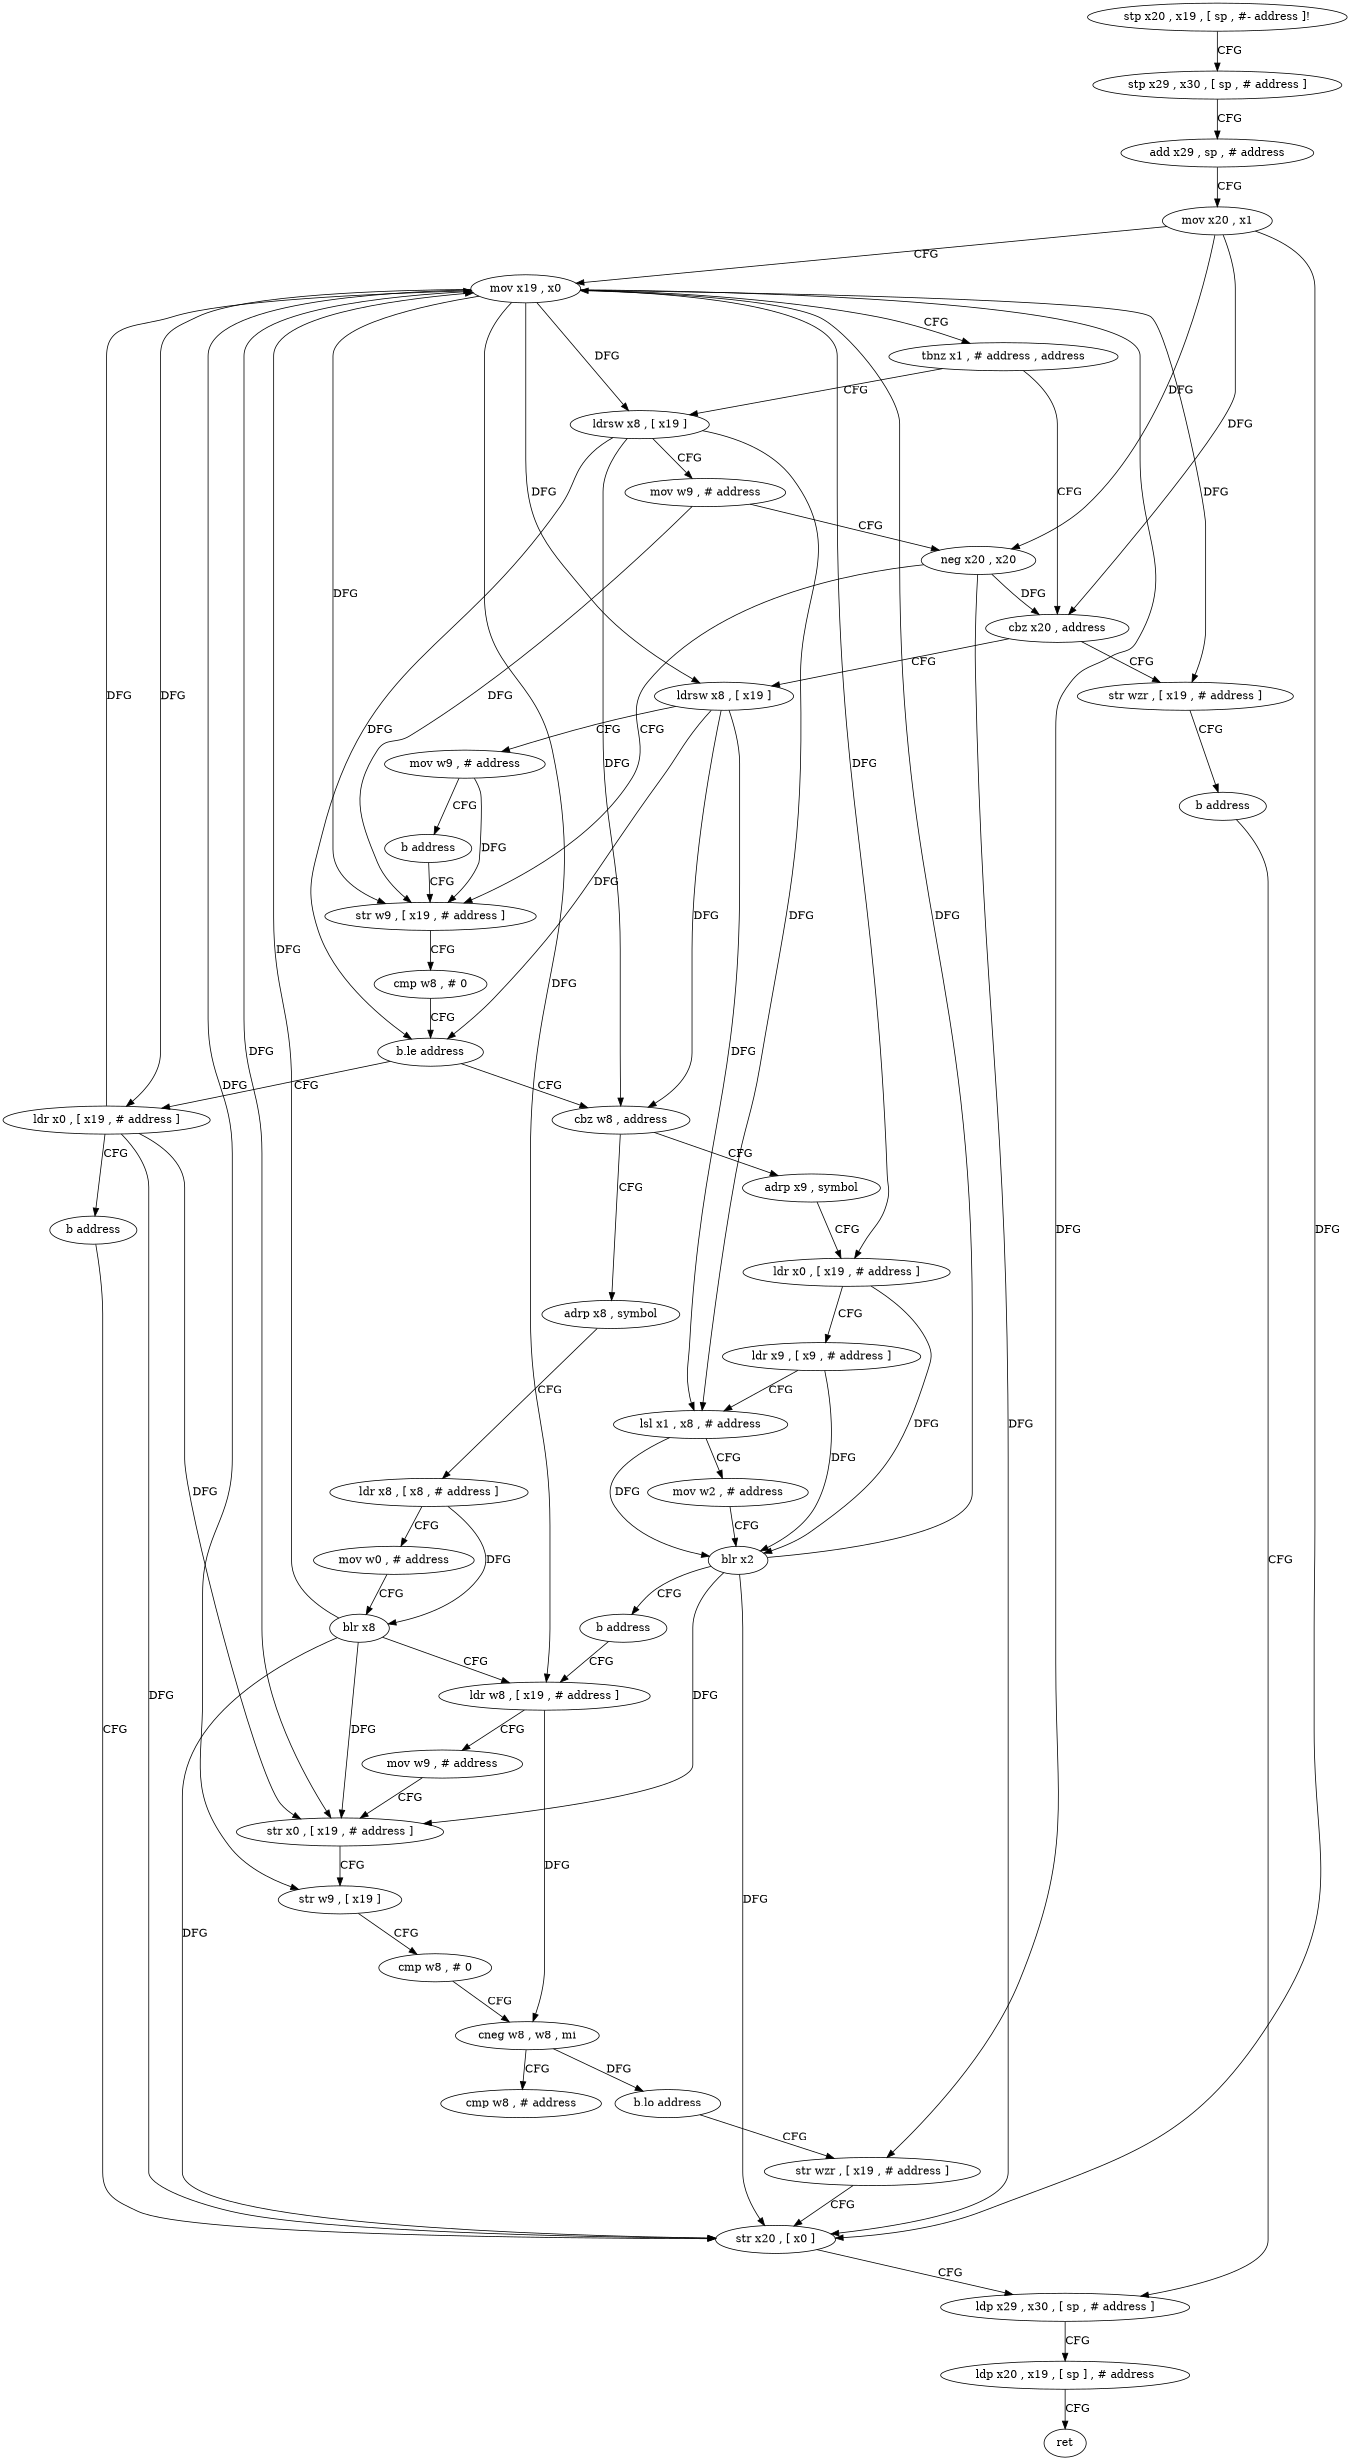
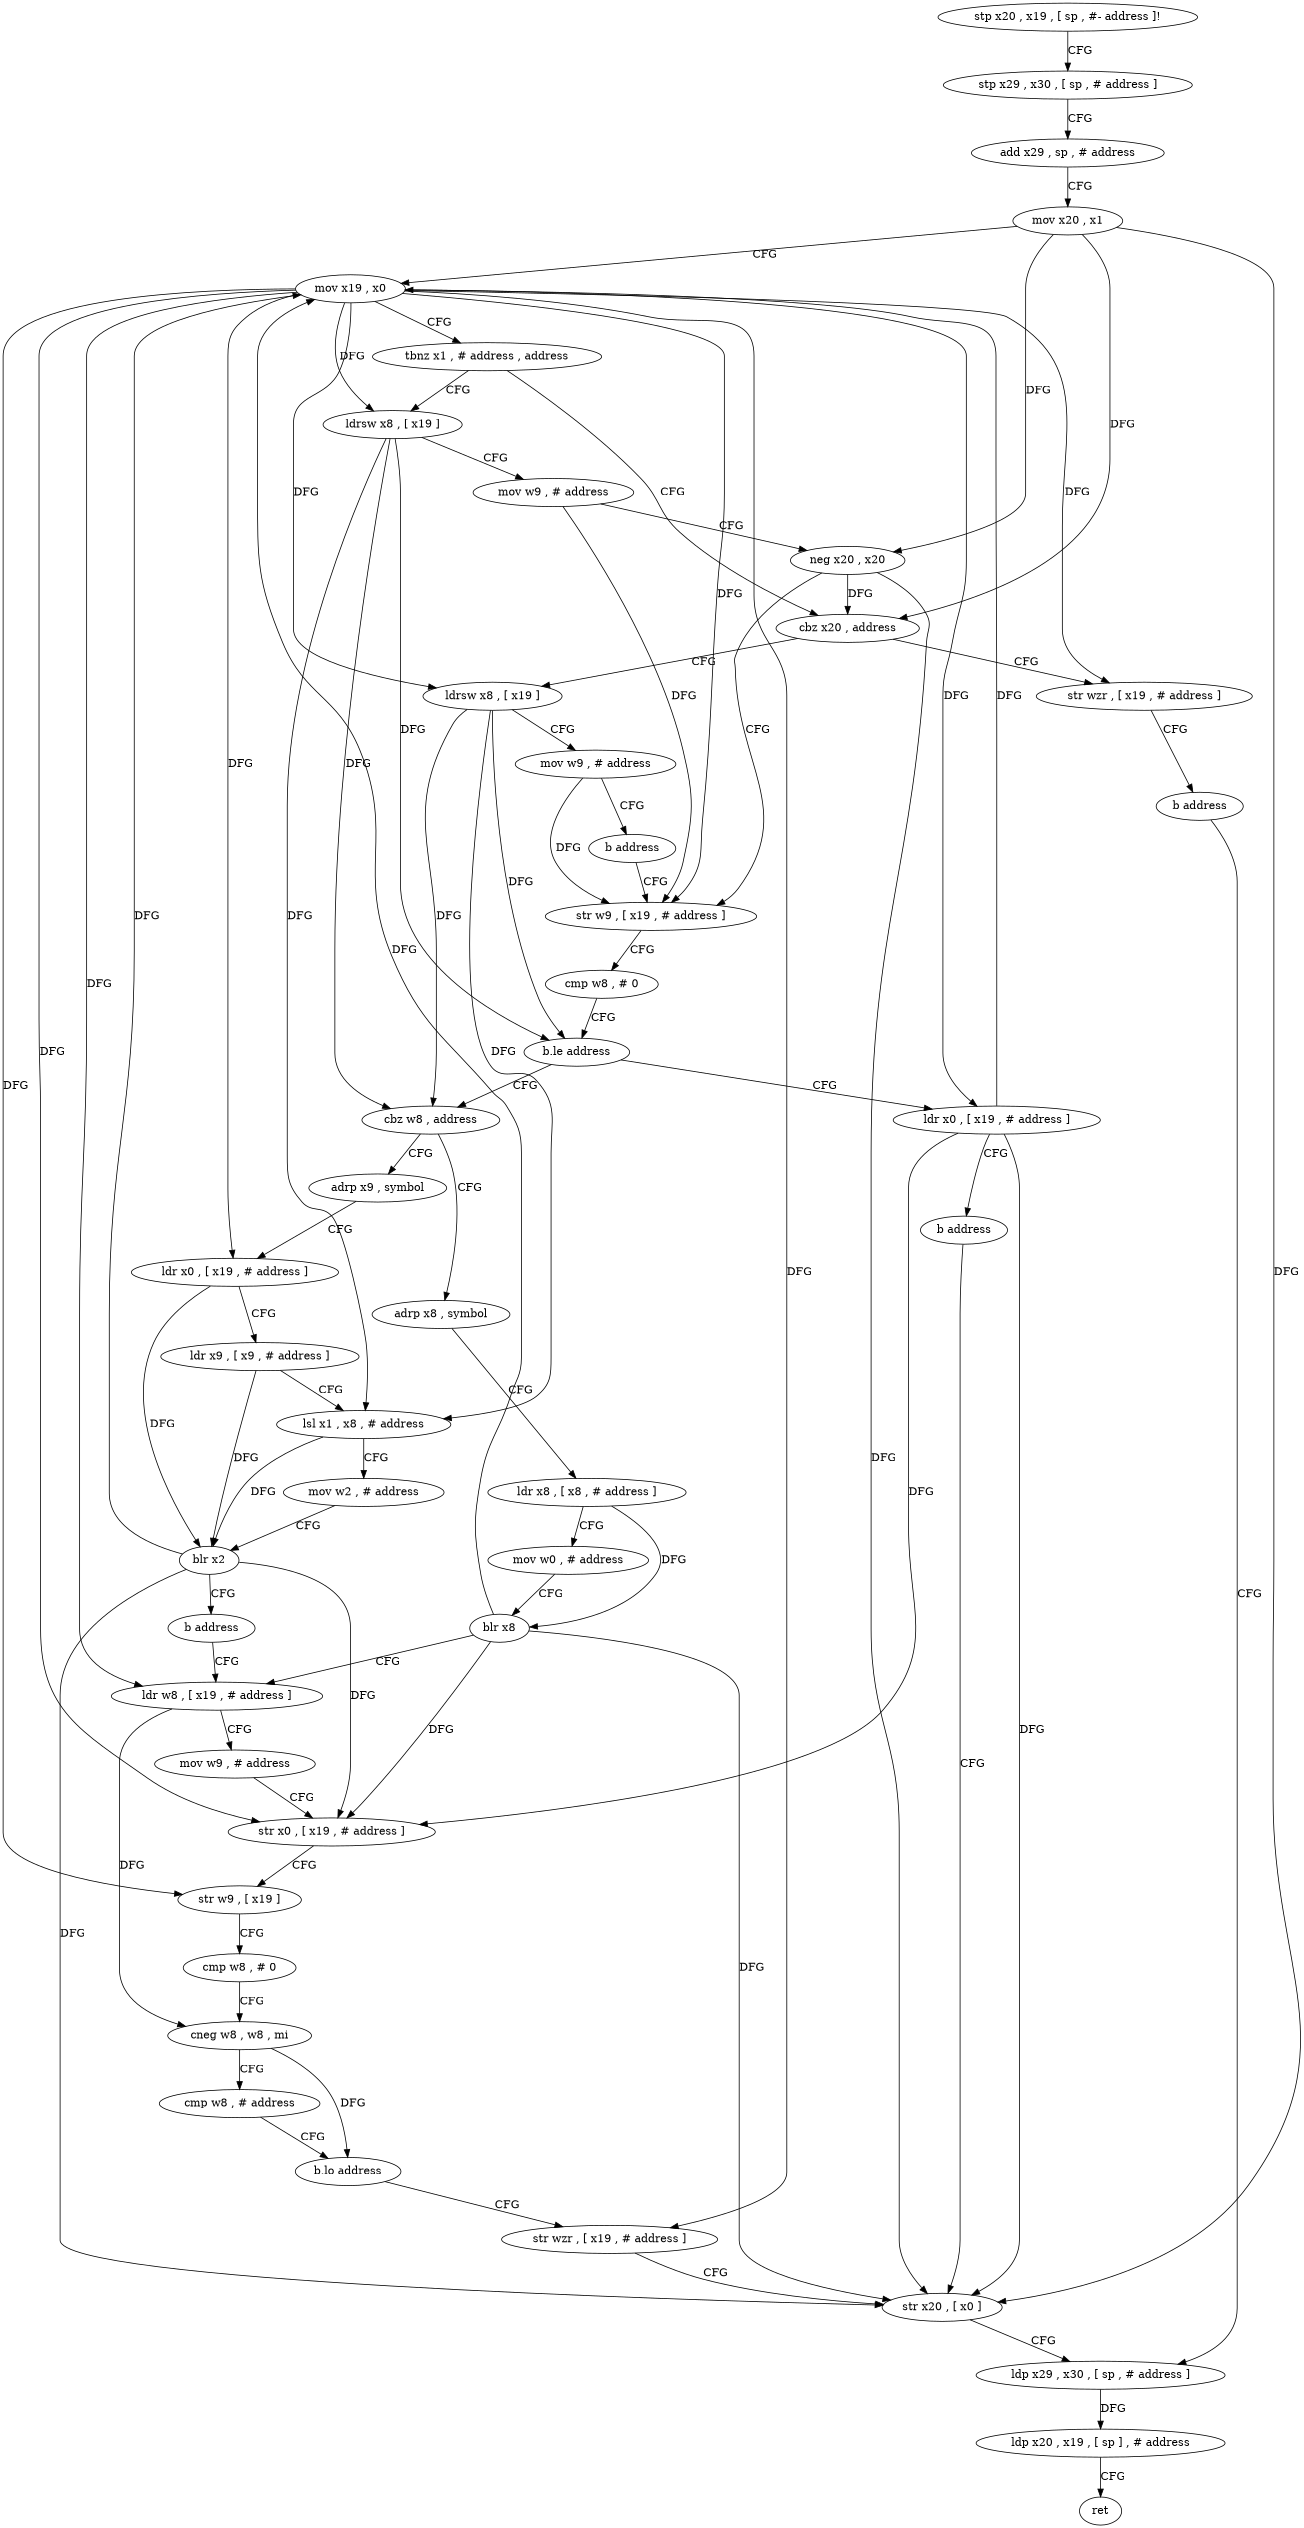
edge "cmp w8 , # address" -> "b.lo address": added, label "CFG"
edge "ldp x29 , x30 , [ sp , # address ]" -> "ldp x20 , x19 , [ sp ] , # address": label "CFG" -> "DFG"
